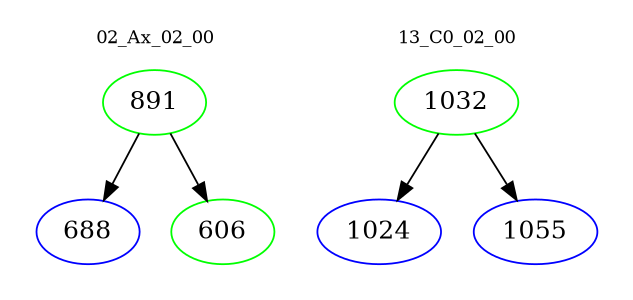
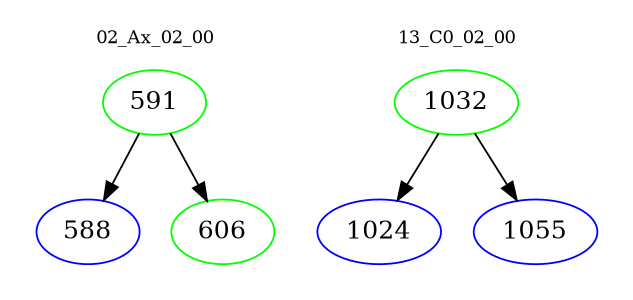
node "891": label "891" -> "591"
node "688": label "688" -> "588"
